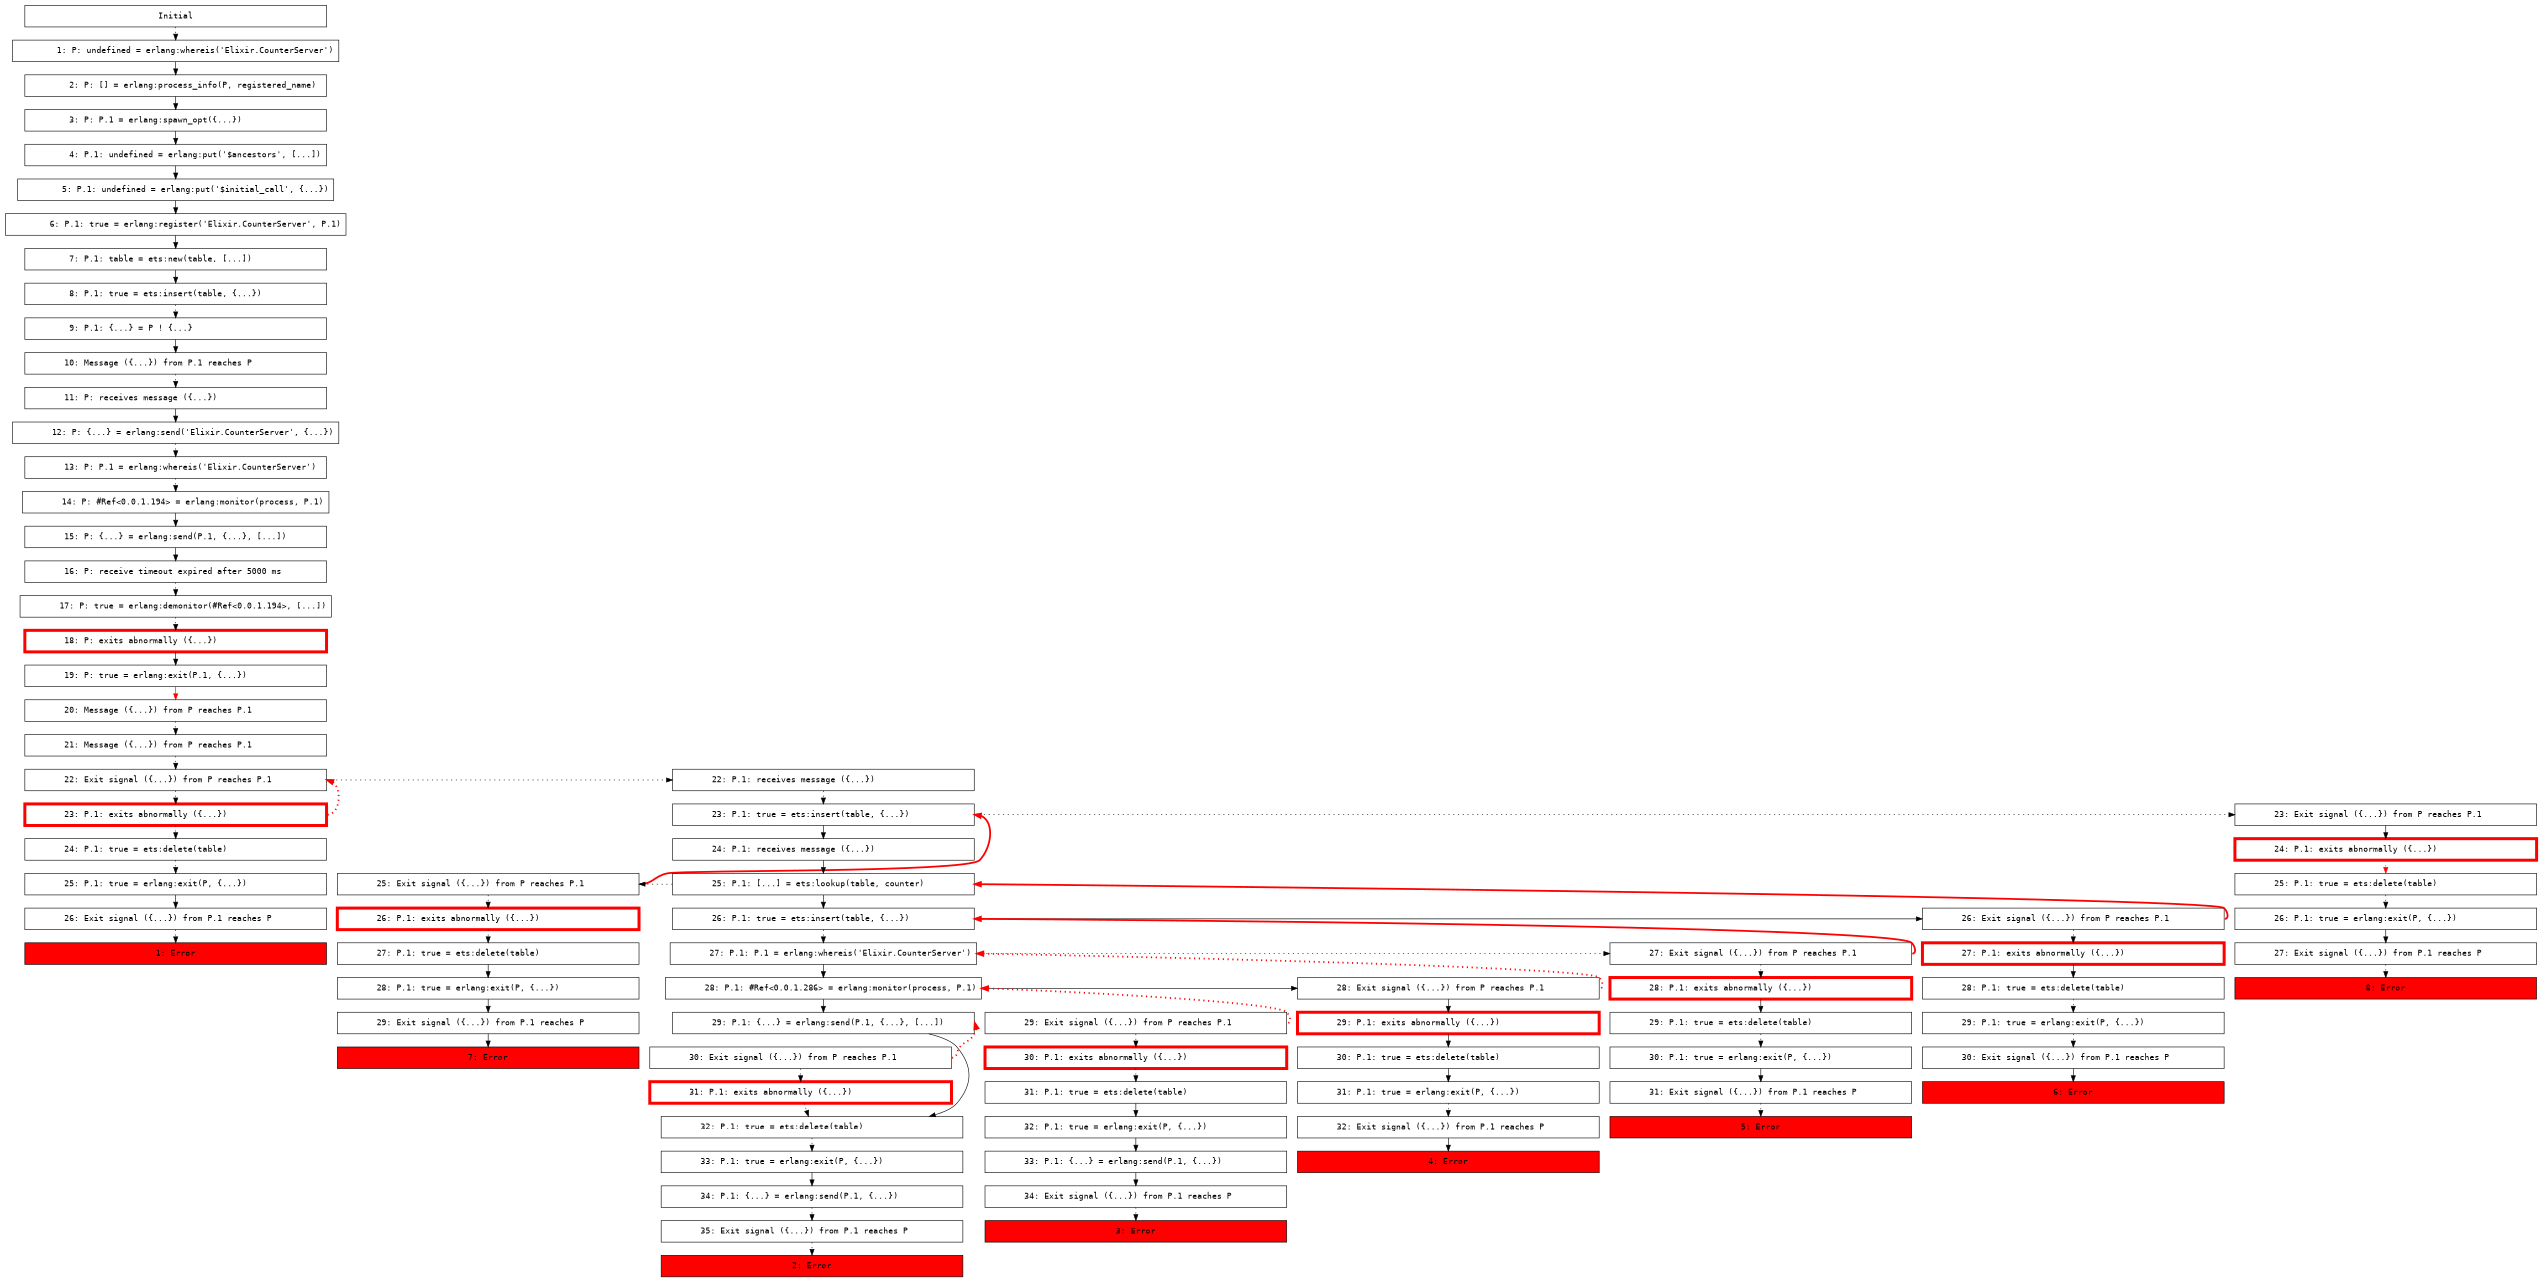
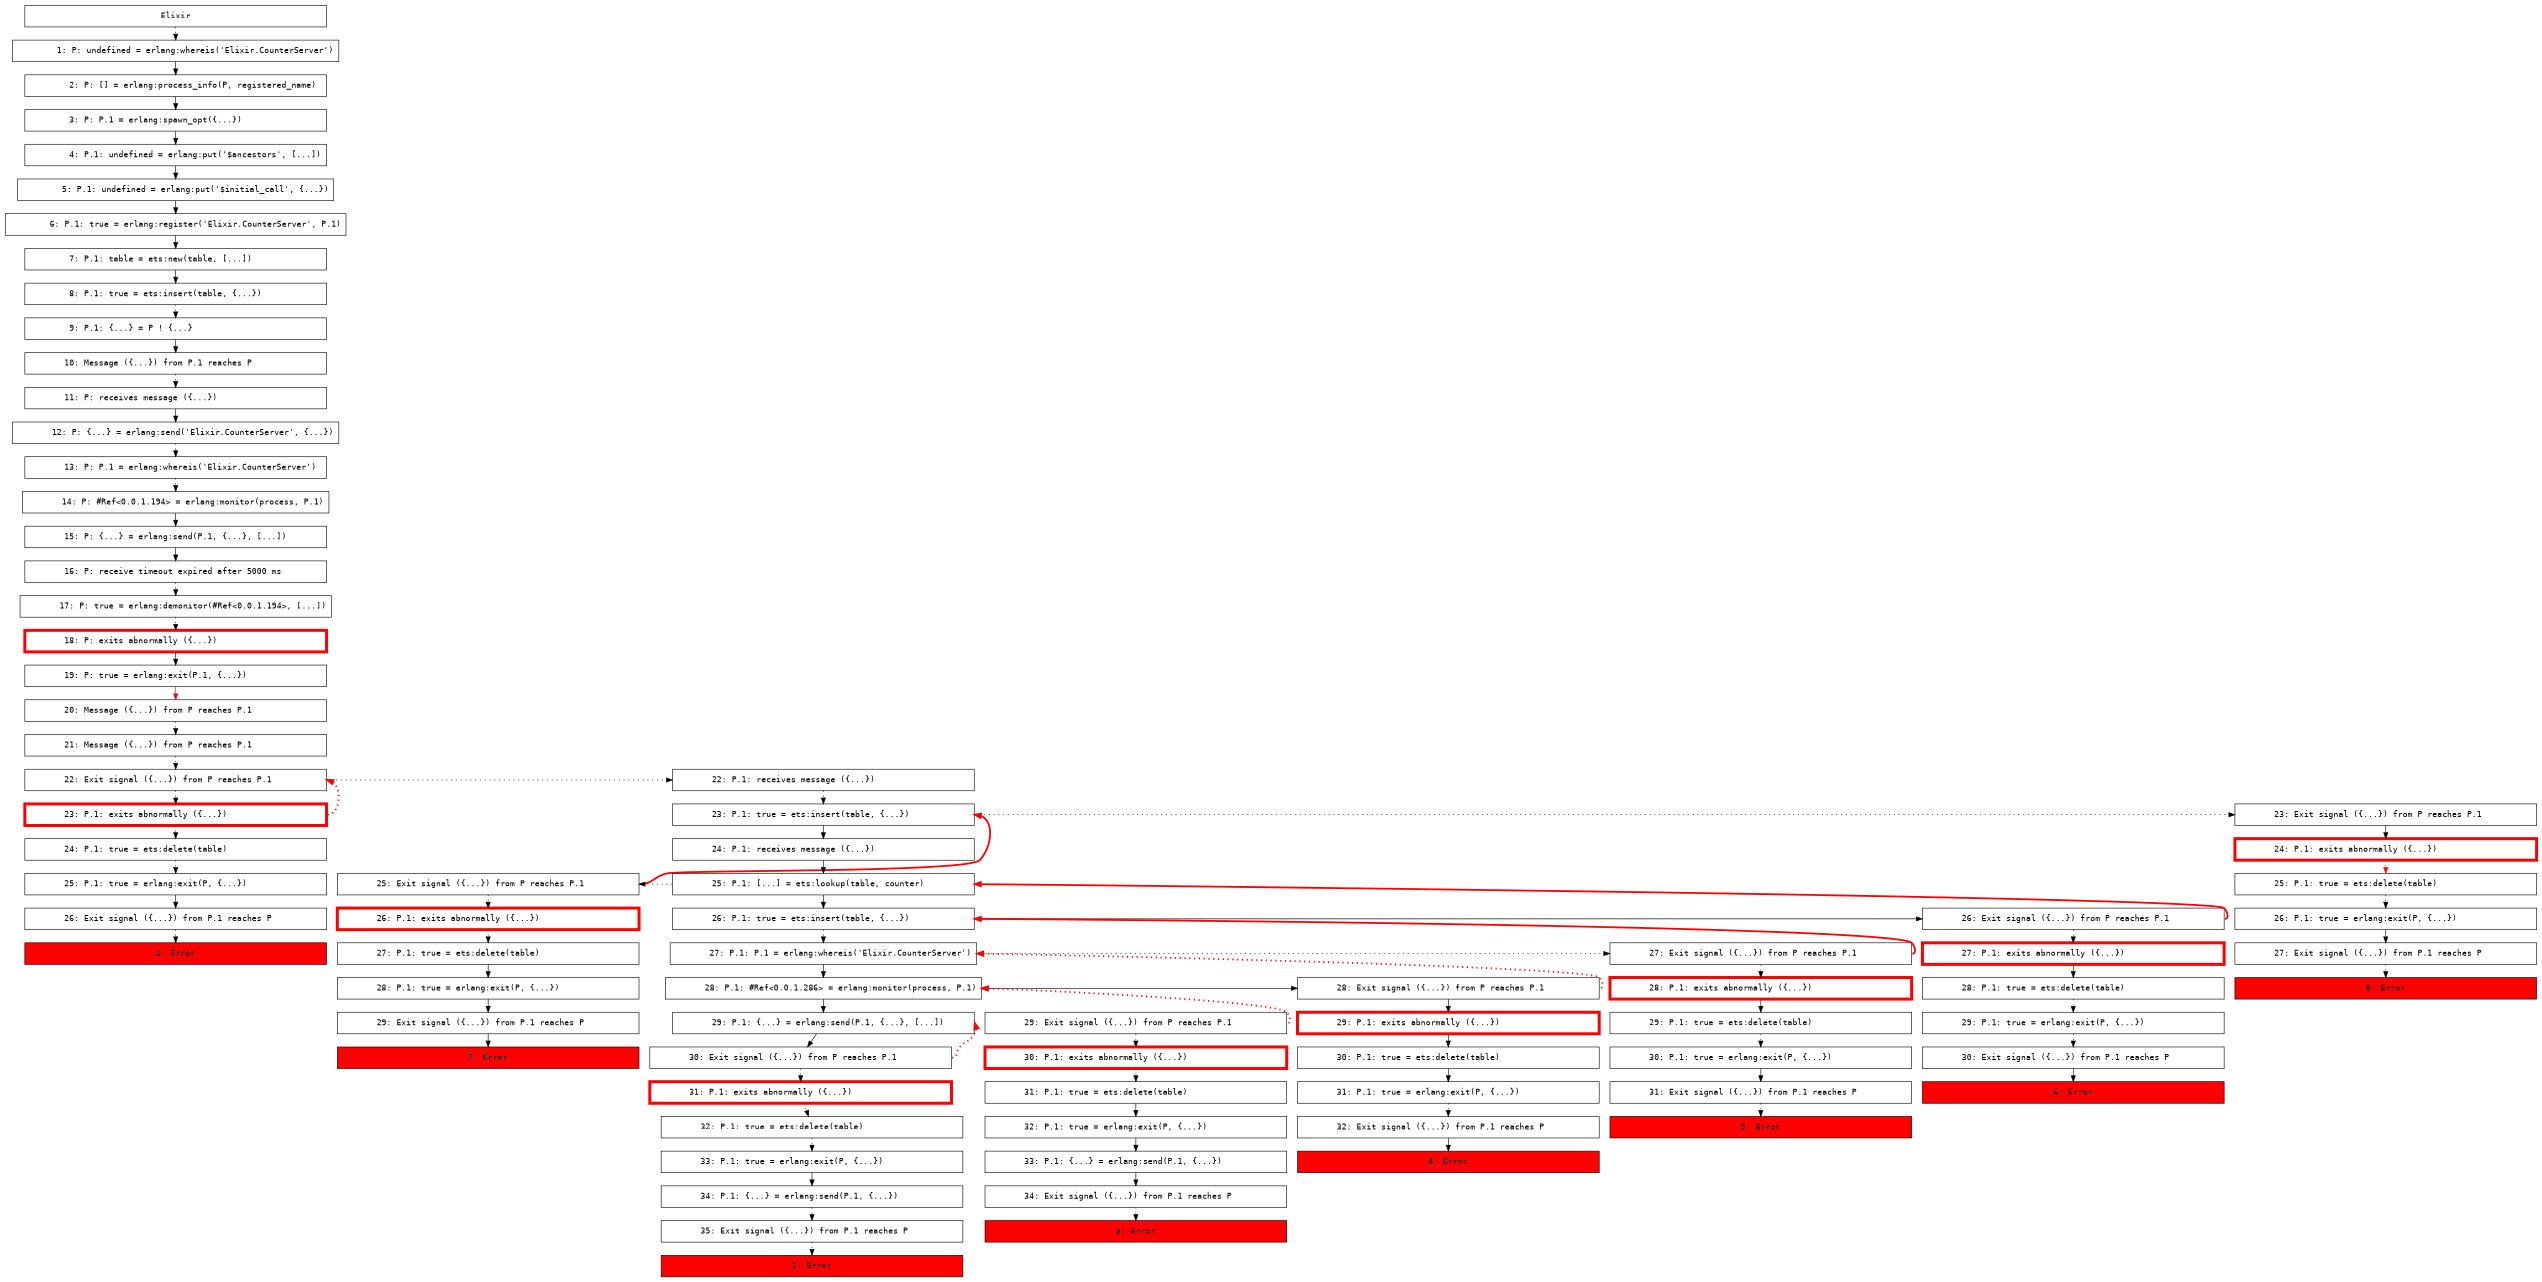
node "Initial": label "Initial" -> "Elixir"
edge "29: P.1: {...} = erlang:send(P.1, {...}, [...])" -> "32: P.1: true = ets:delete(table)": now "29: P.1: {...} = erlang:send(P.1, {...}, [...])" -> "30: Exit signal ({...}) from P reaches P.1"
